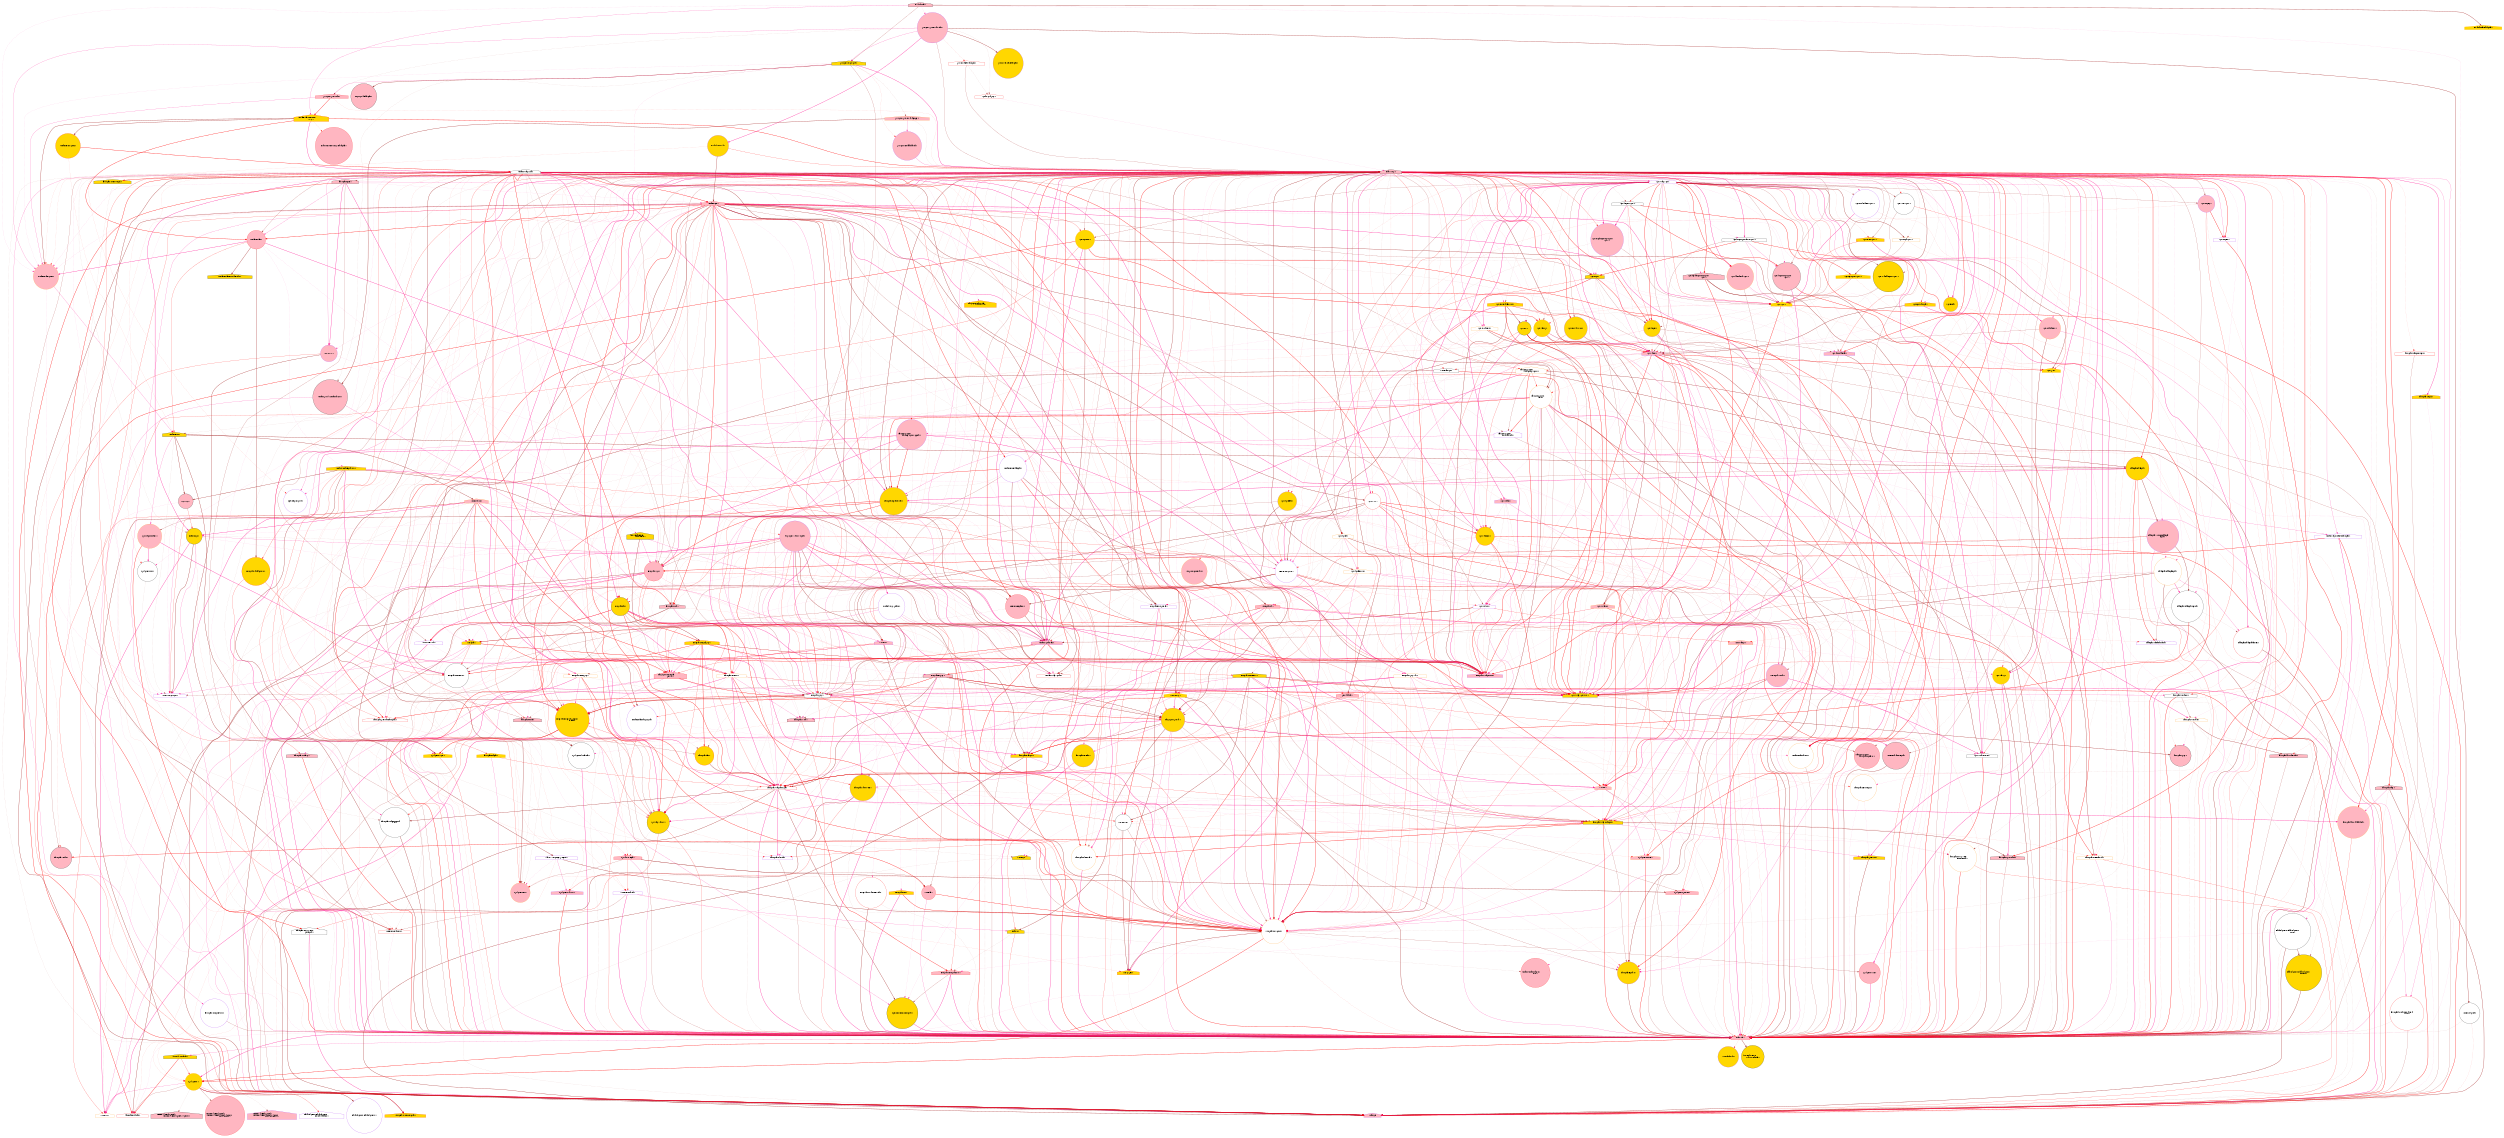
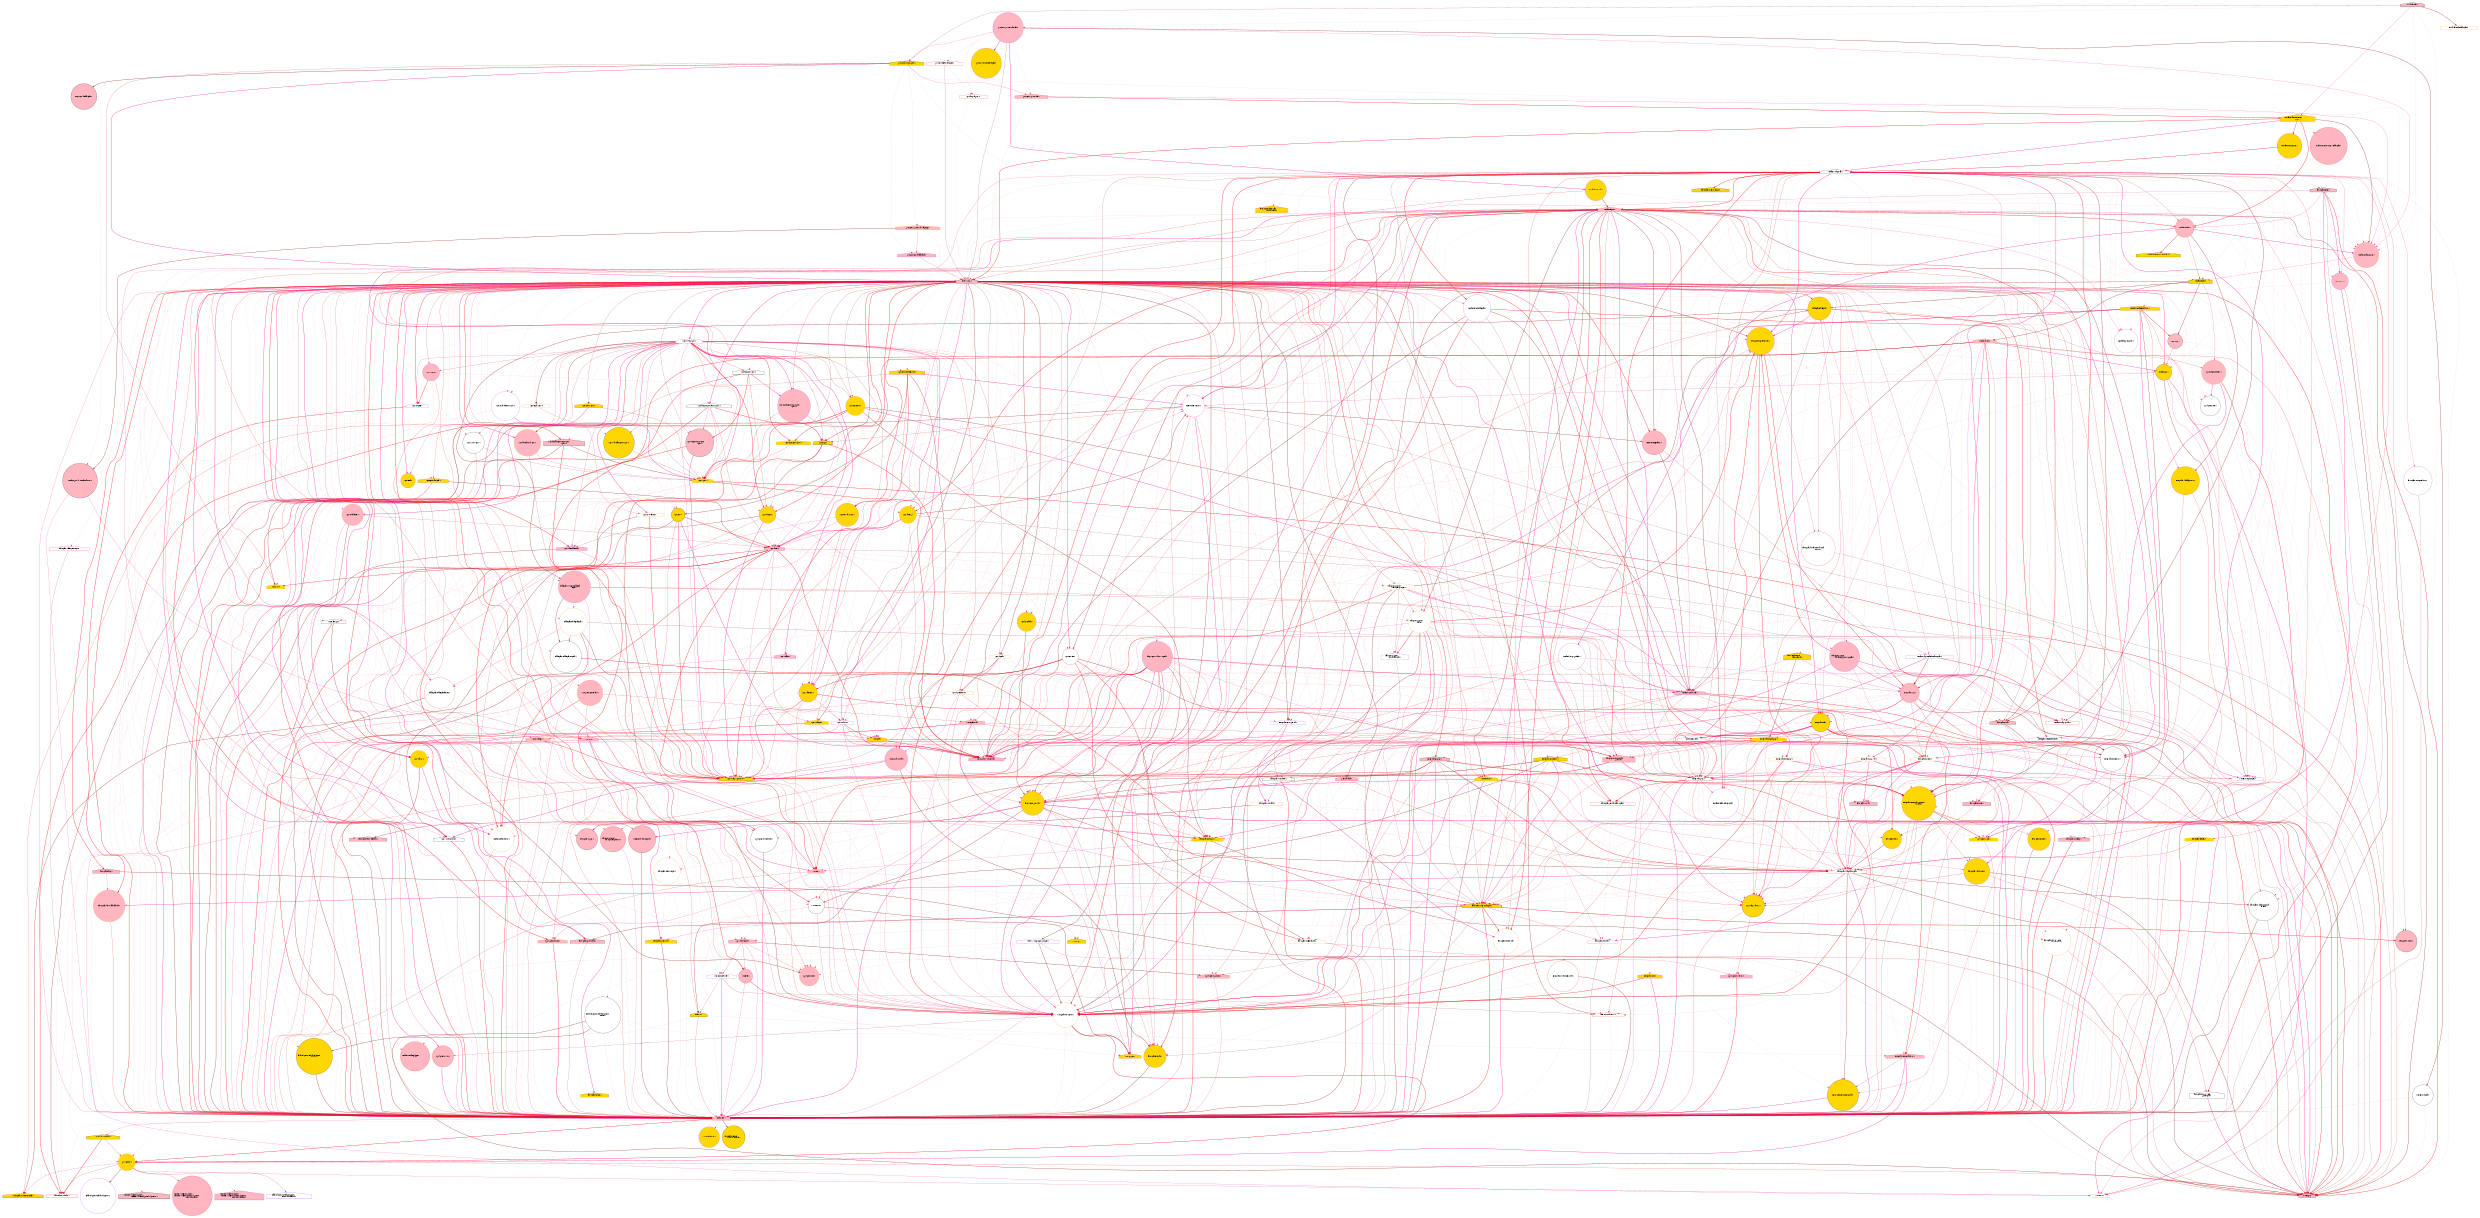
node "CurveIdentifier.generated.h": fillcolor gold -> white
node "Animation/BoneReference.h": shape circle -> house
edge "Math/Quat.h" -> "Logging/LogMacros.h": reversed
node "Math/IntVector.h": fillcolor lightpink -> gold
edge "UObject/PrimaryAssetId.h" -> "Serialization/Archive.h": style dotted -> solid
